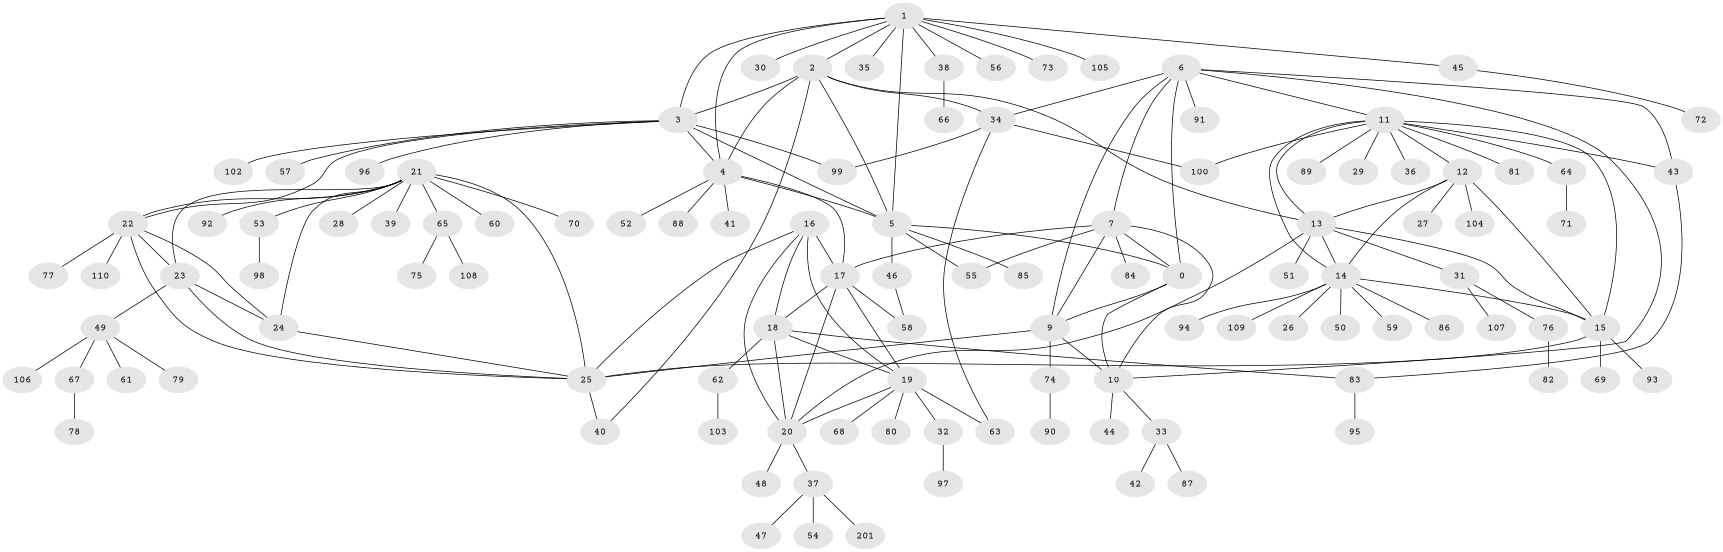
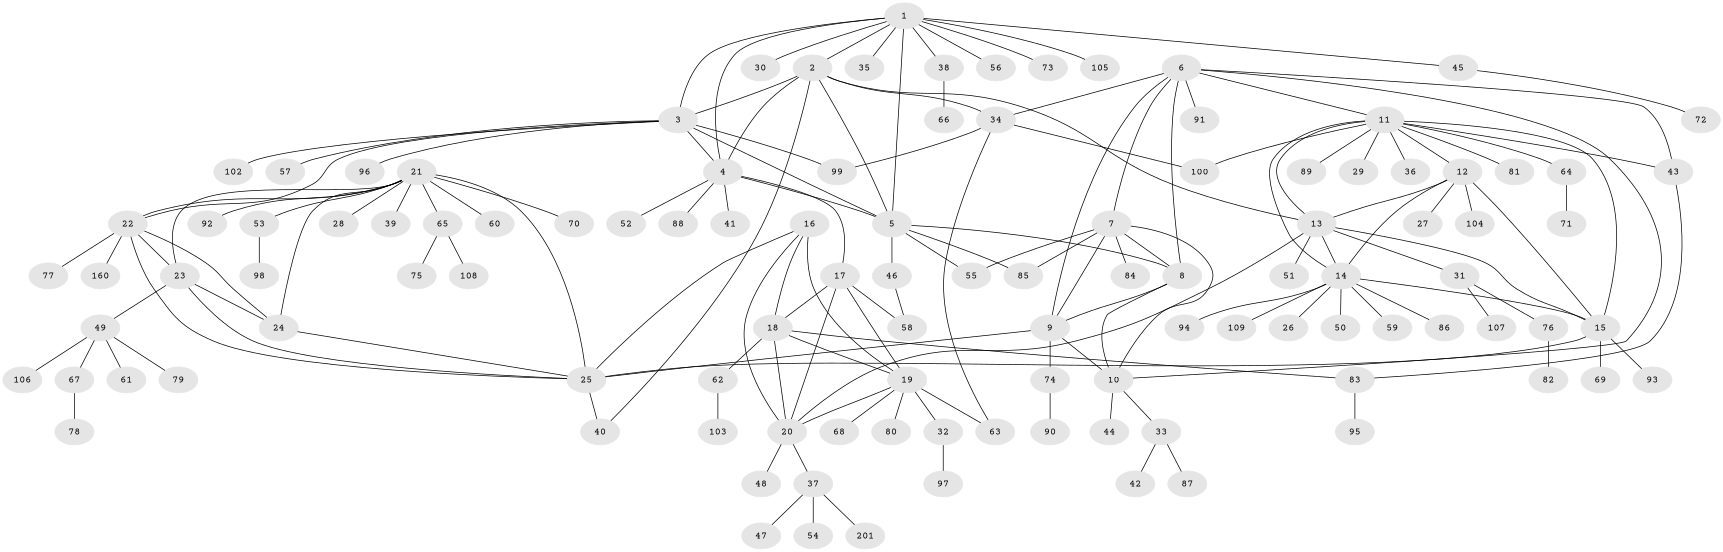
edge "7" -- "17": now "7" -- "85"
edge "16" -- "17": removed
node "110": label "110" -> "160"
node "0": label "0" -> "8"
